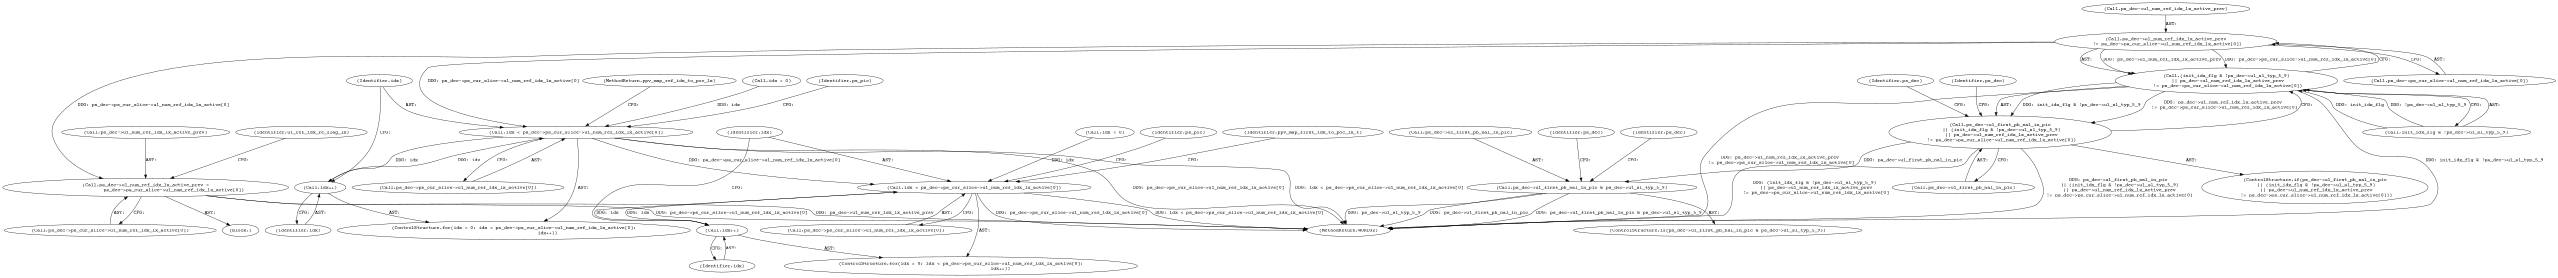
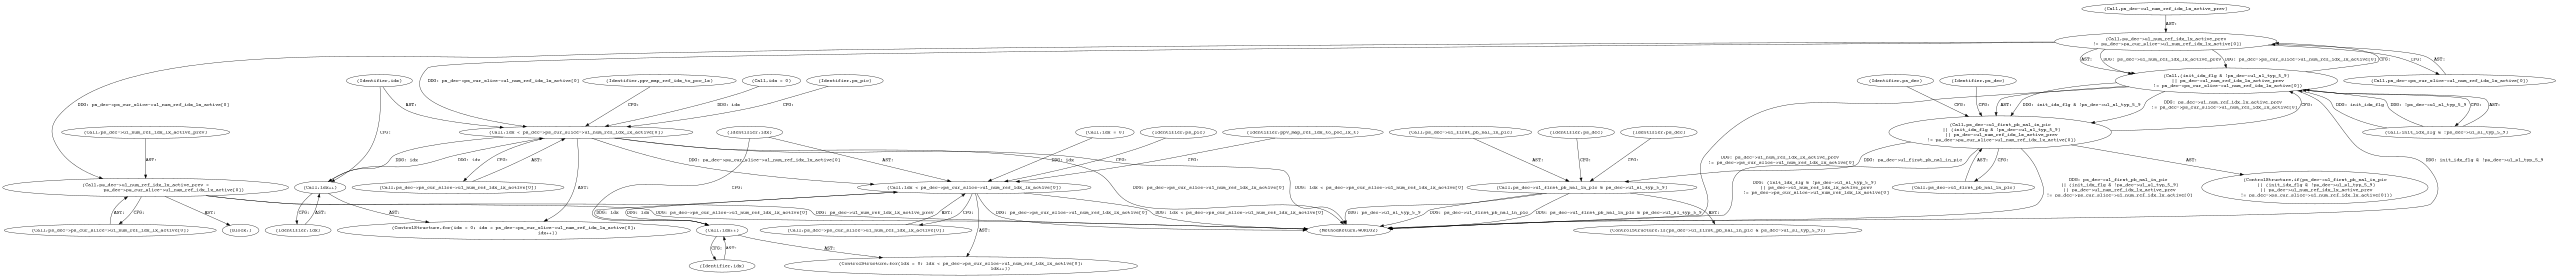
node "(MethodReturn,ppv_map_ref_idx_to_poc_lx)": label "(MethodReturn,ppv_map_ref_idx_to_poc_lx)" -> "(Identifier,ppv_map_ref_idx_to_poc_lx)"
node "(Identifier,u1_ref_idx_re_flag_lx)": removed
node "(Identifier,ppv_map_first_idx_to_poc_lx_t)": label "(Identifier,ppv_map_first_idx_to_poc_lx_t)" -> "(Identifier,ppv_map_ref_idx_to_poc_lx_t)"
